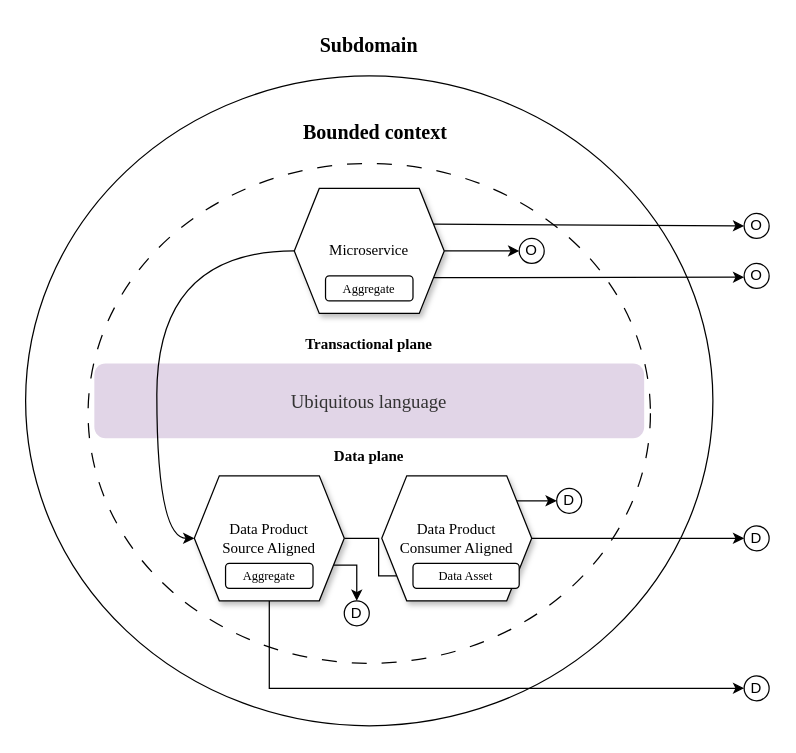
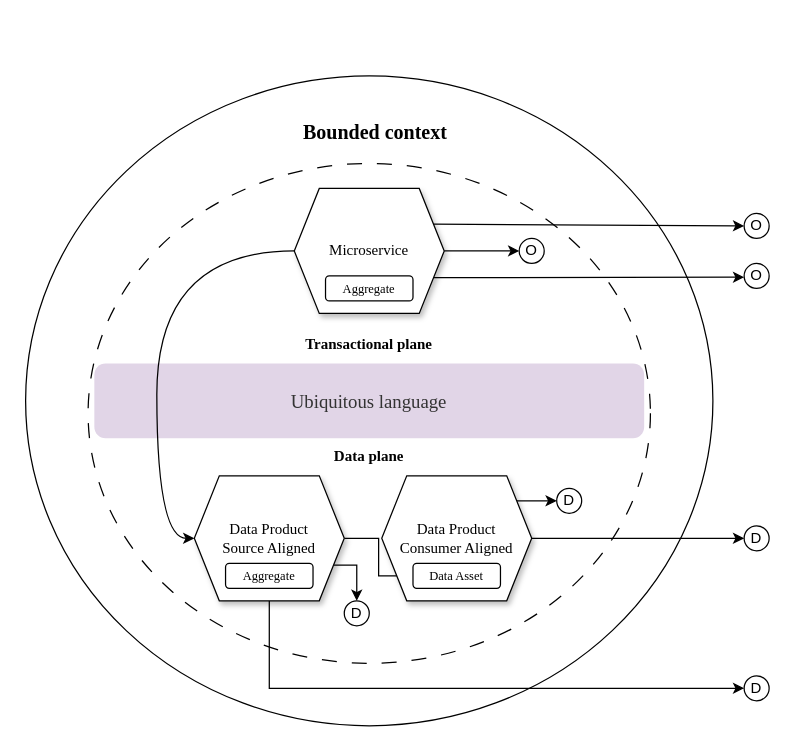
node "Subdomain": removed
node "Data Asset": size 106x25 -> 88x25
